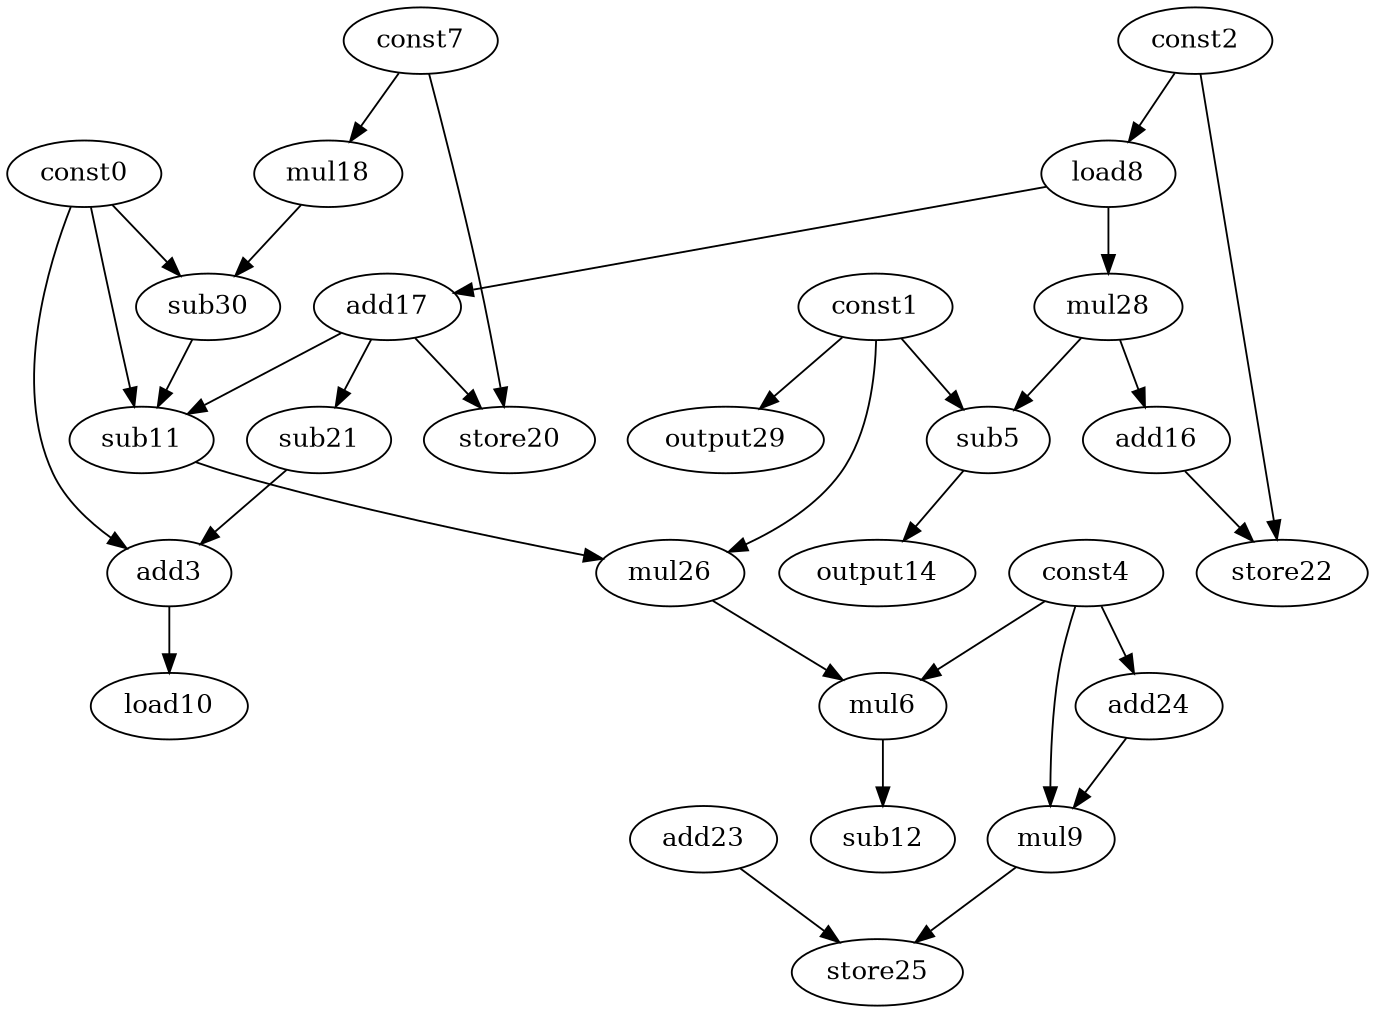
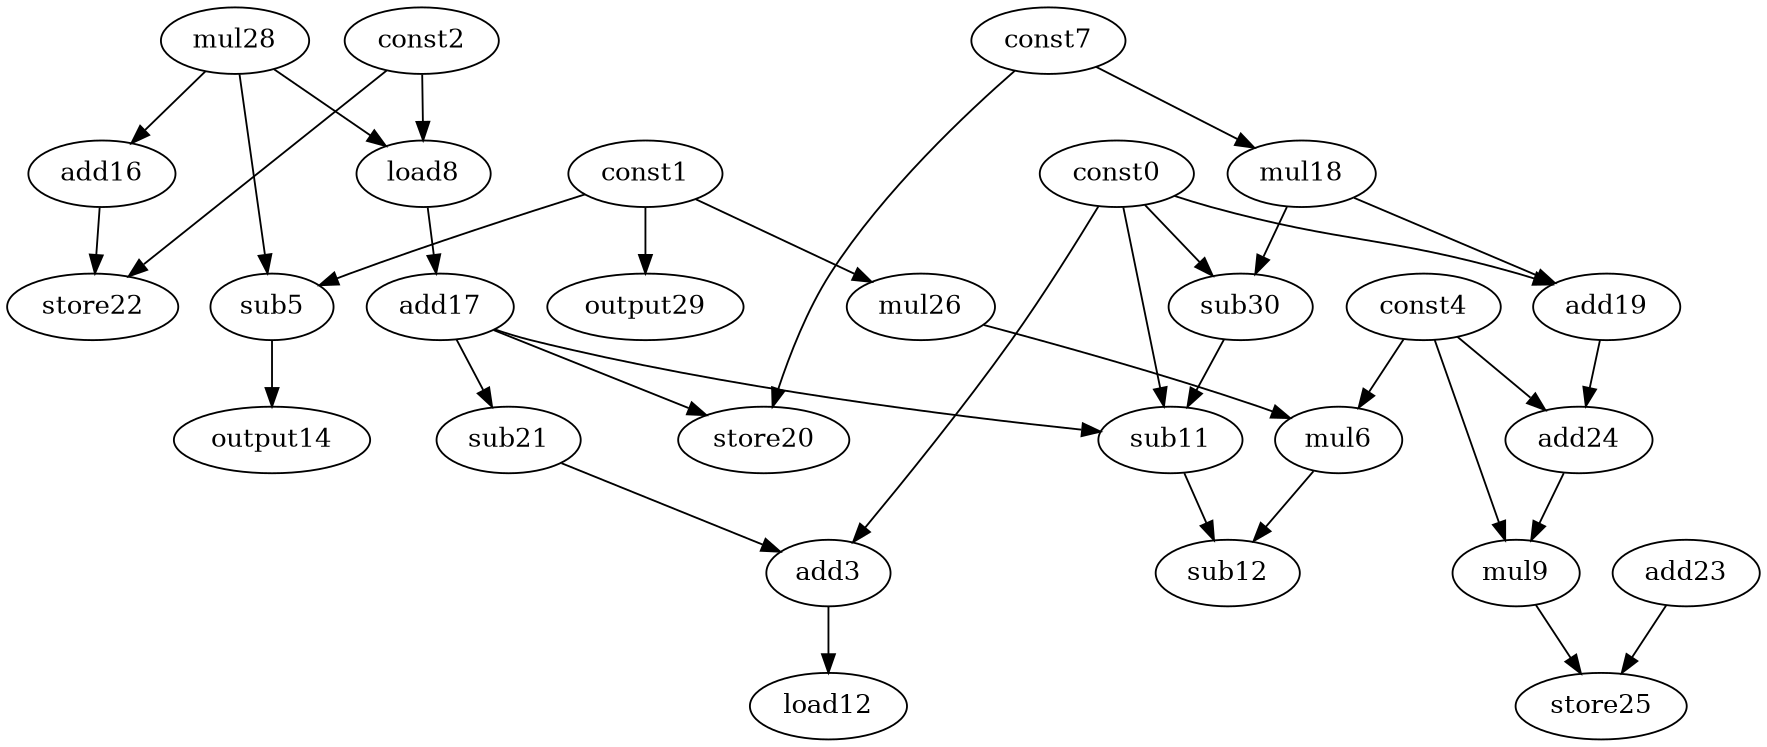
edge "load8" -> "mul28": reversed
node "add19": added
edge "sub11" -> "mul26": now "sub11" -> "sub12"
node "load10": label "load10" -> "load12"
